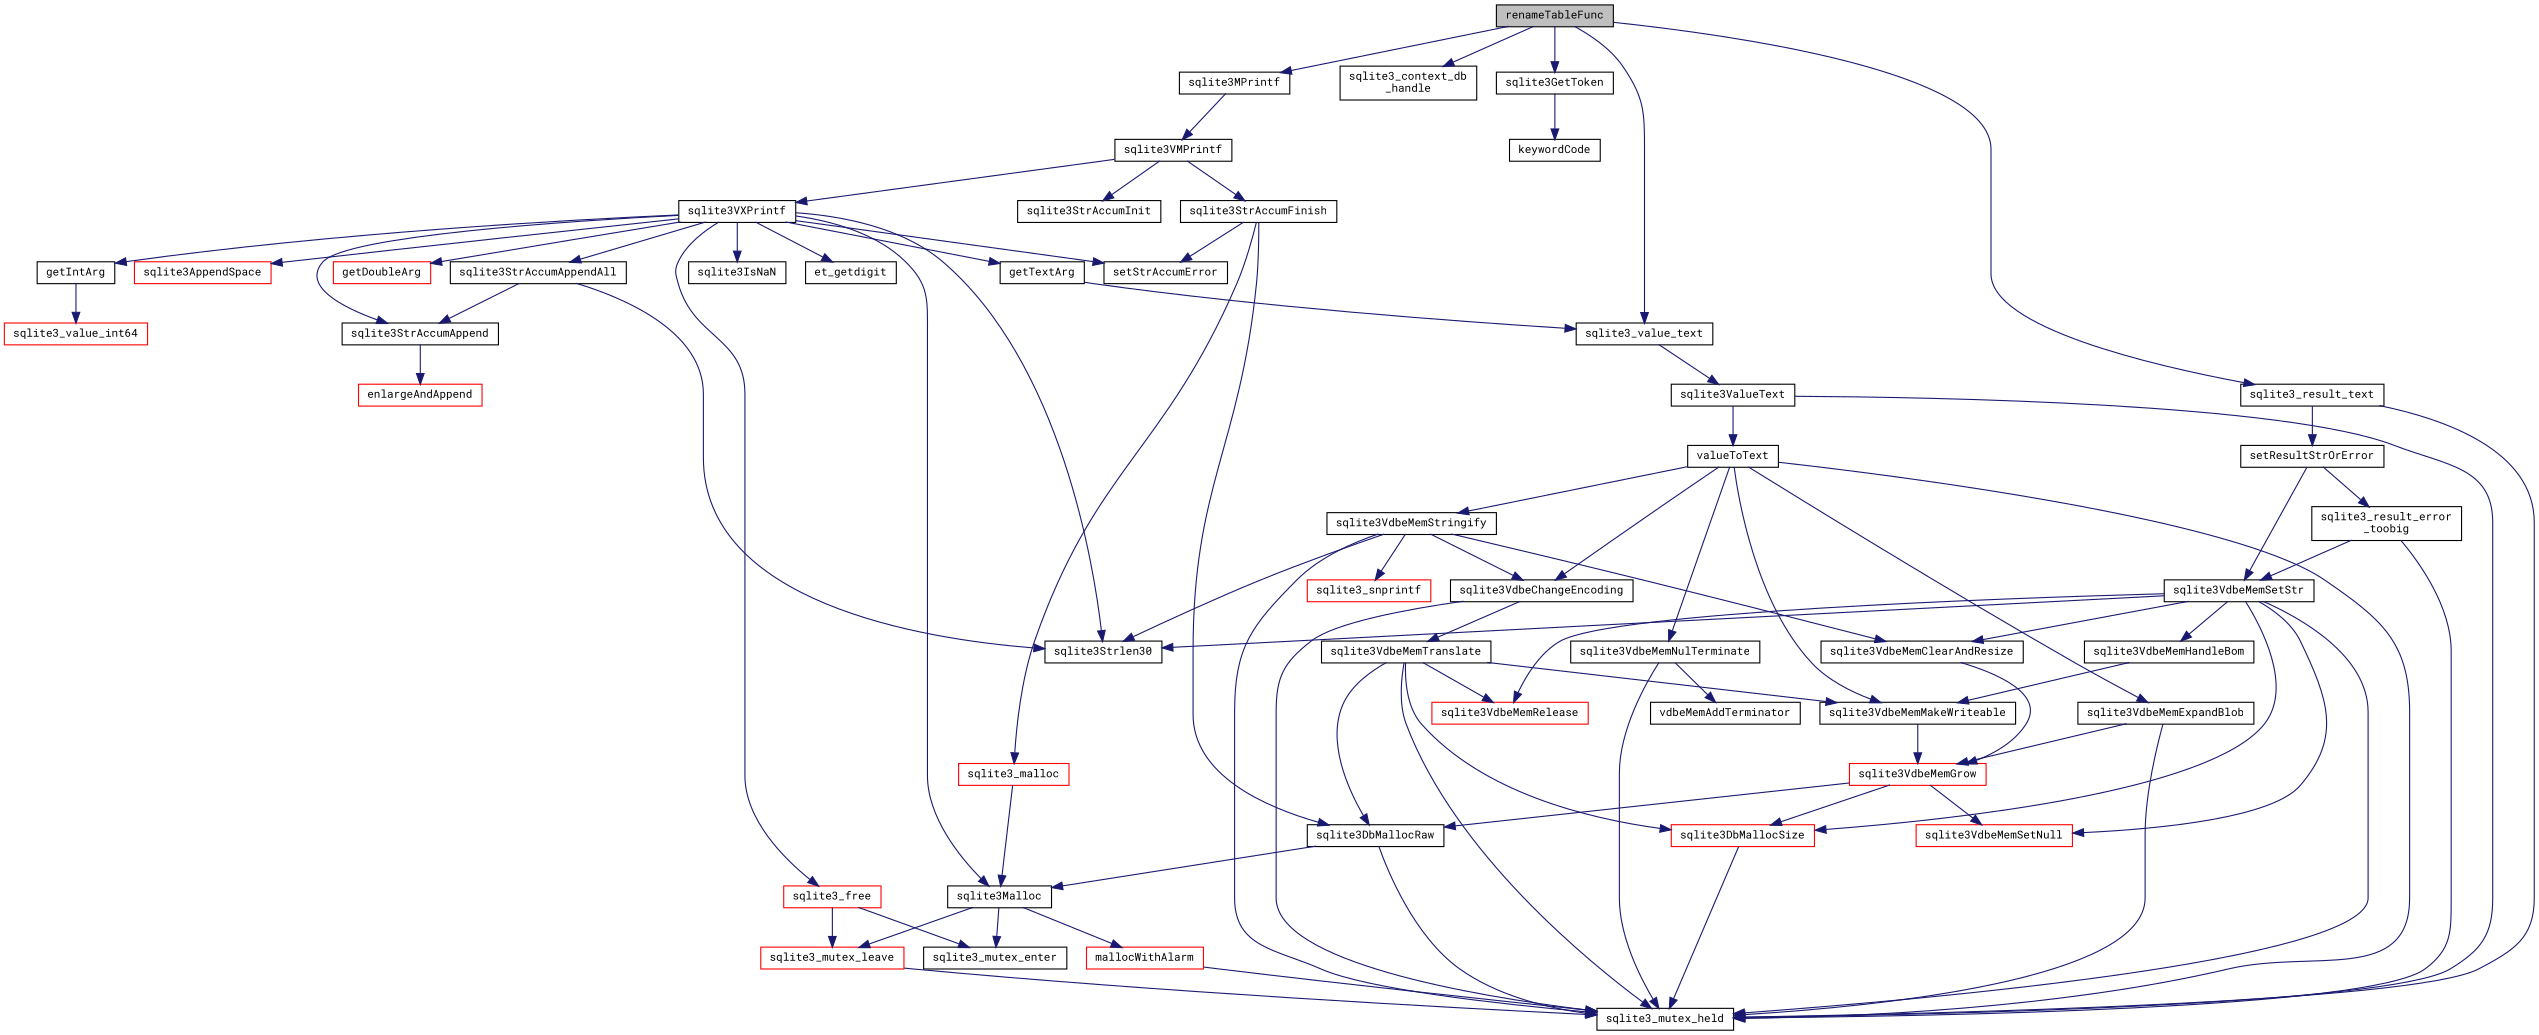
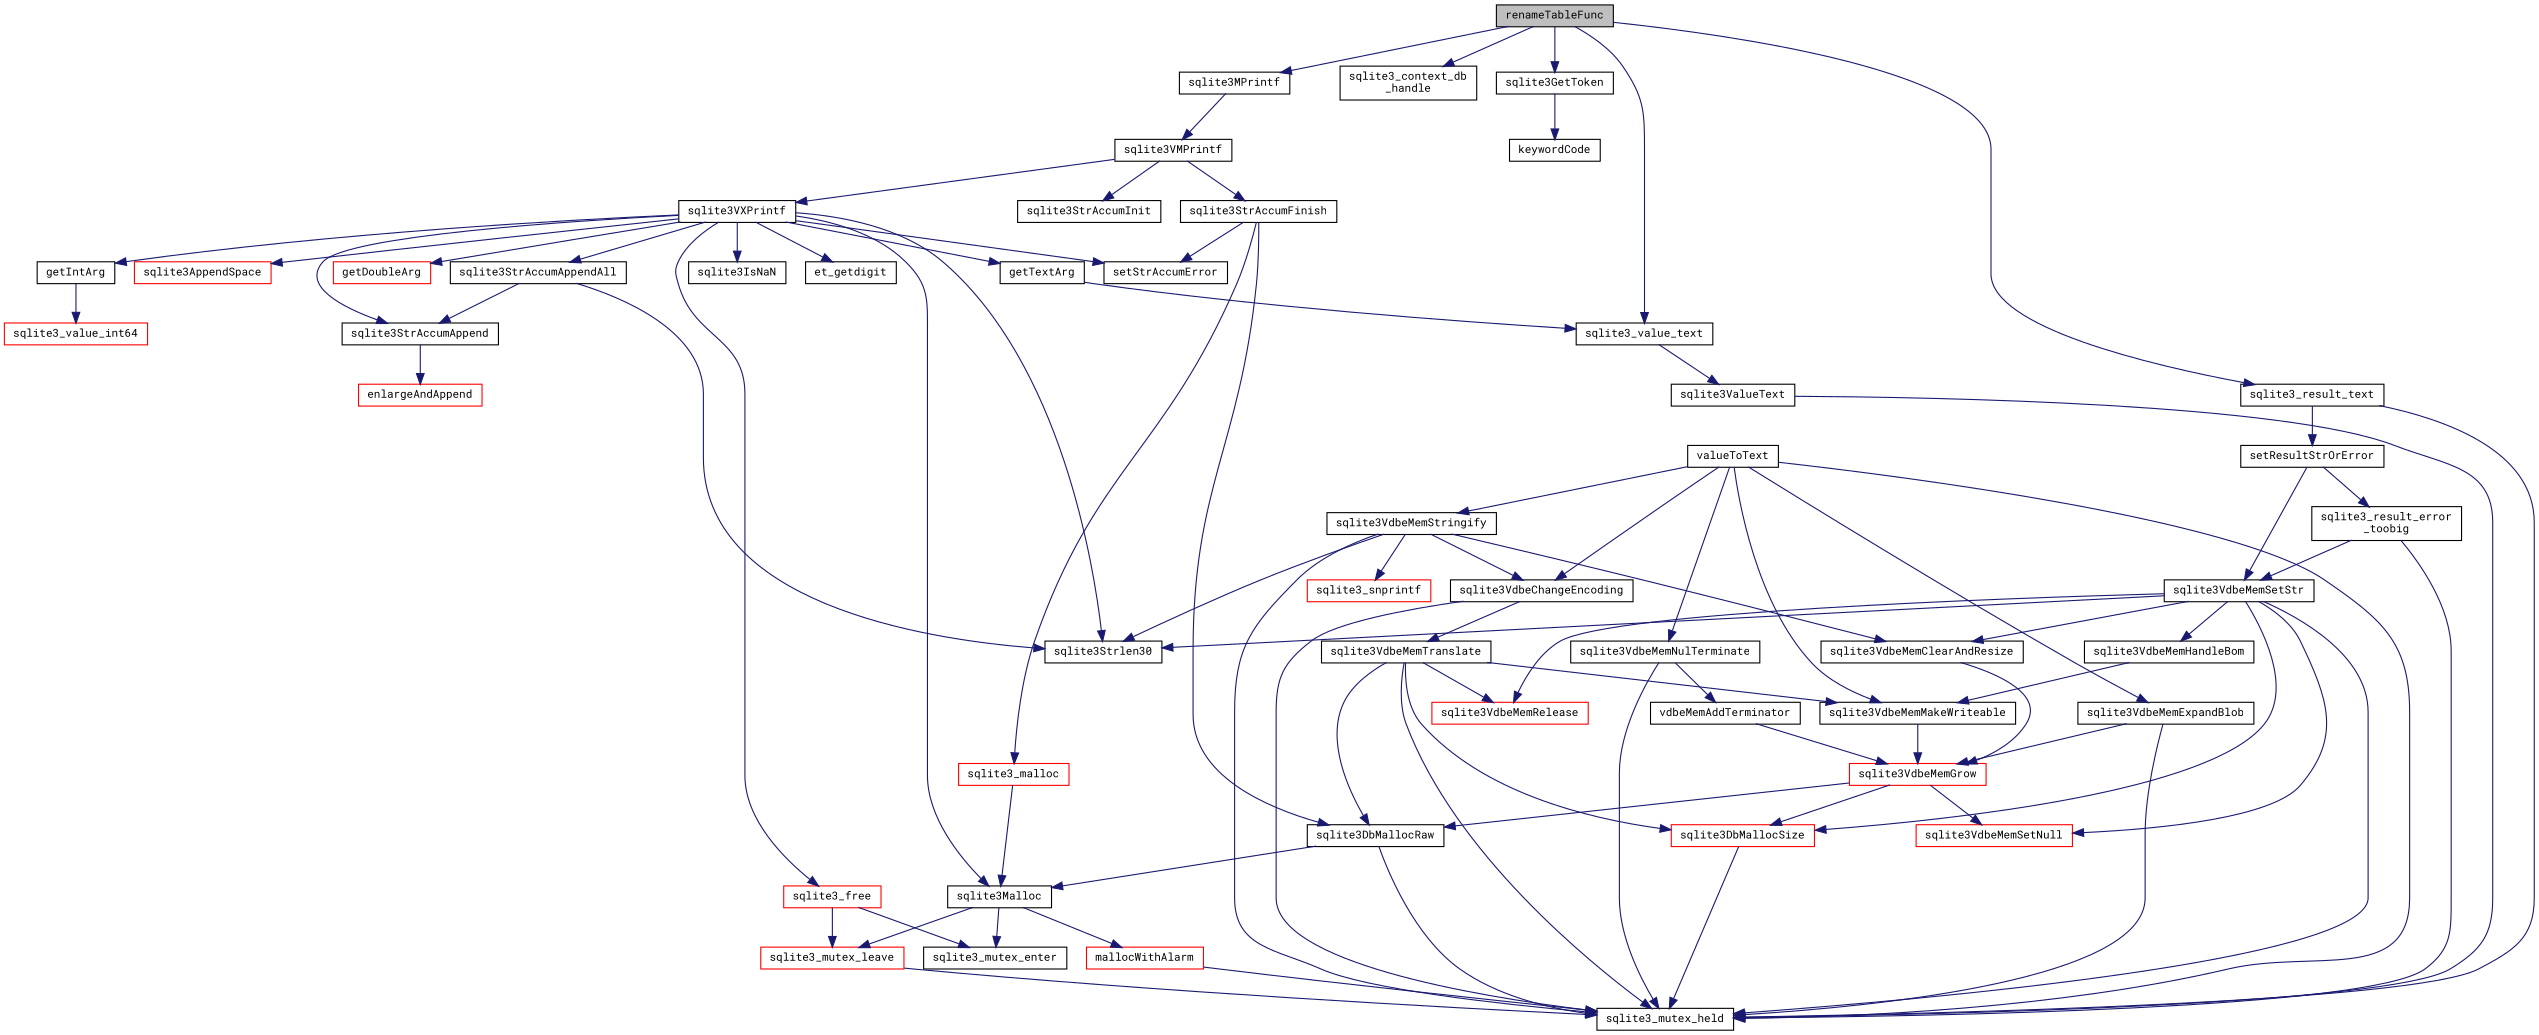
edge "sqlite3ValueText" -> "valueToText": removed
edge "vdbeMemAddTerminator" -> "sqlite3VdbeMemGrow": added
